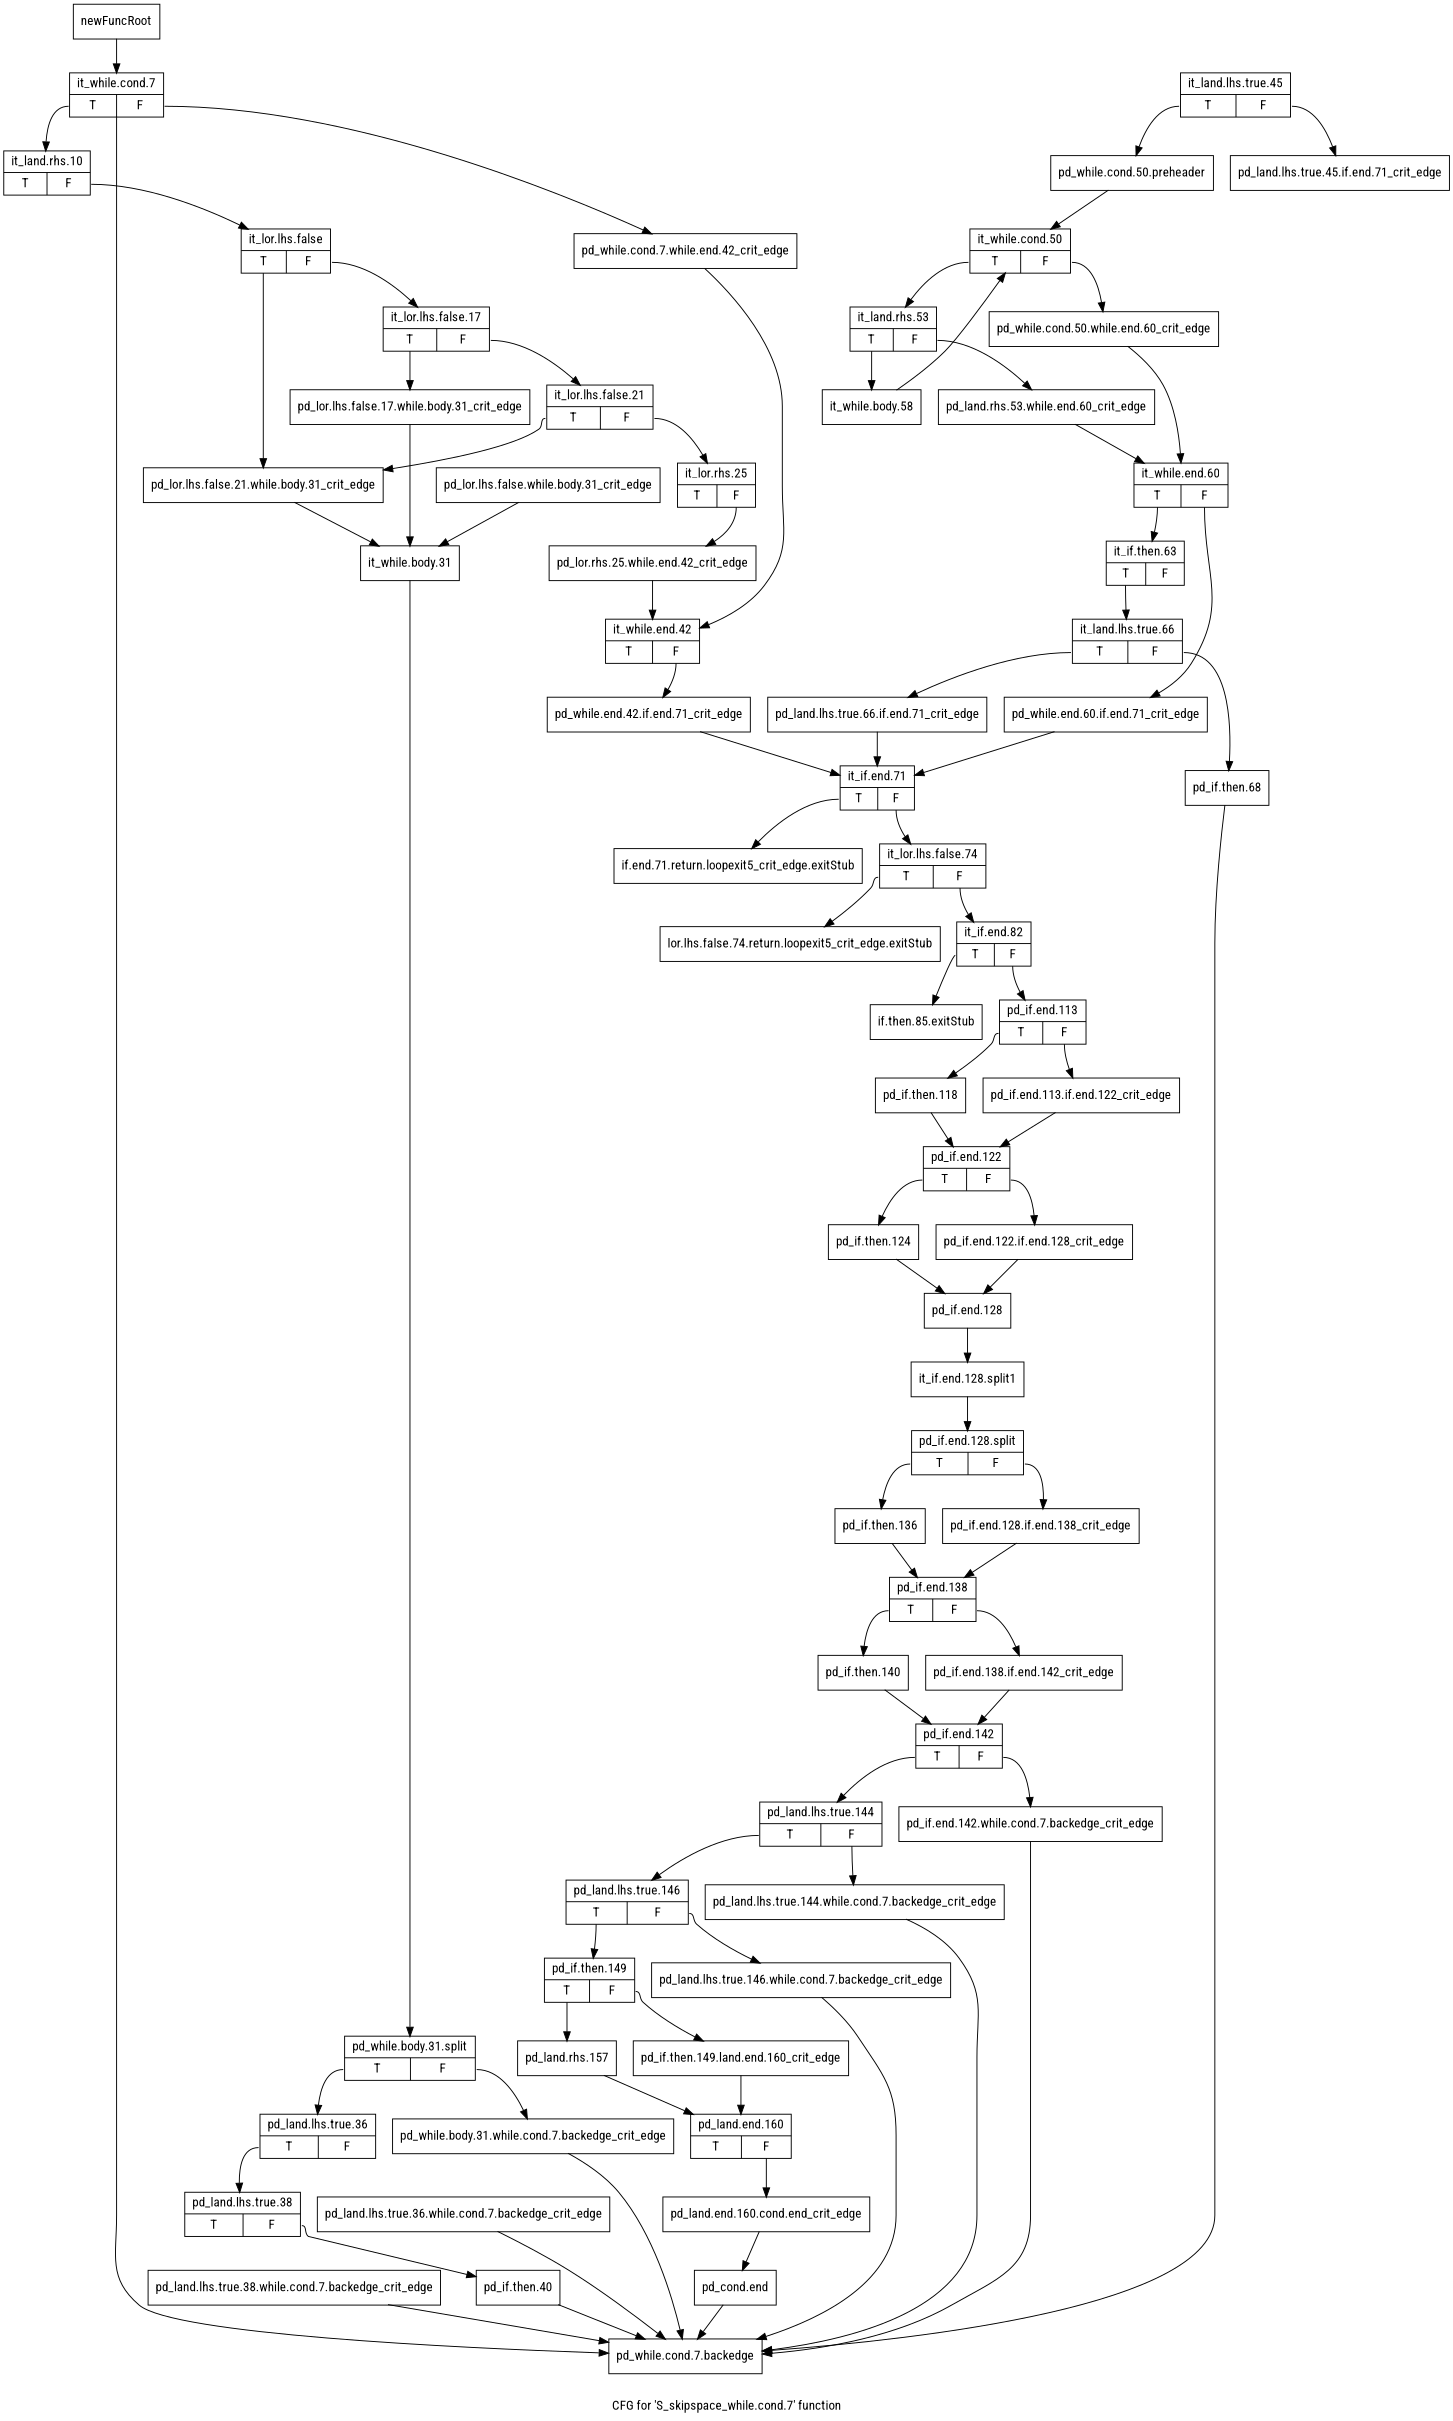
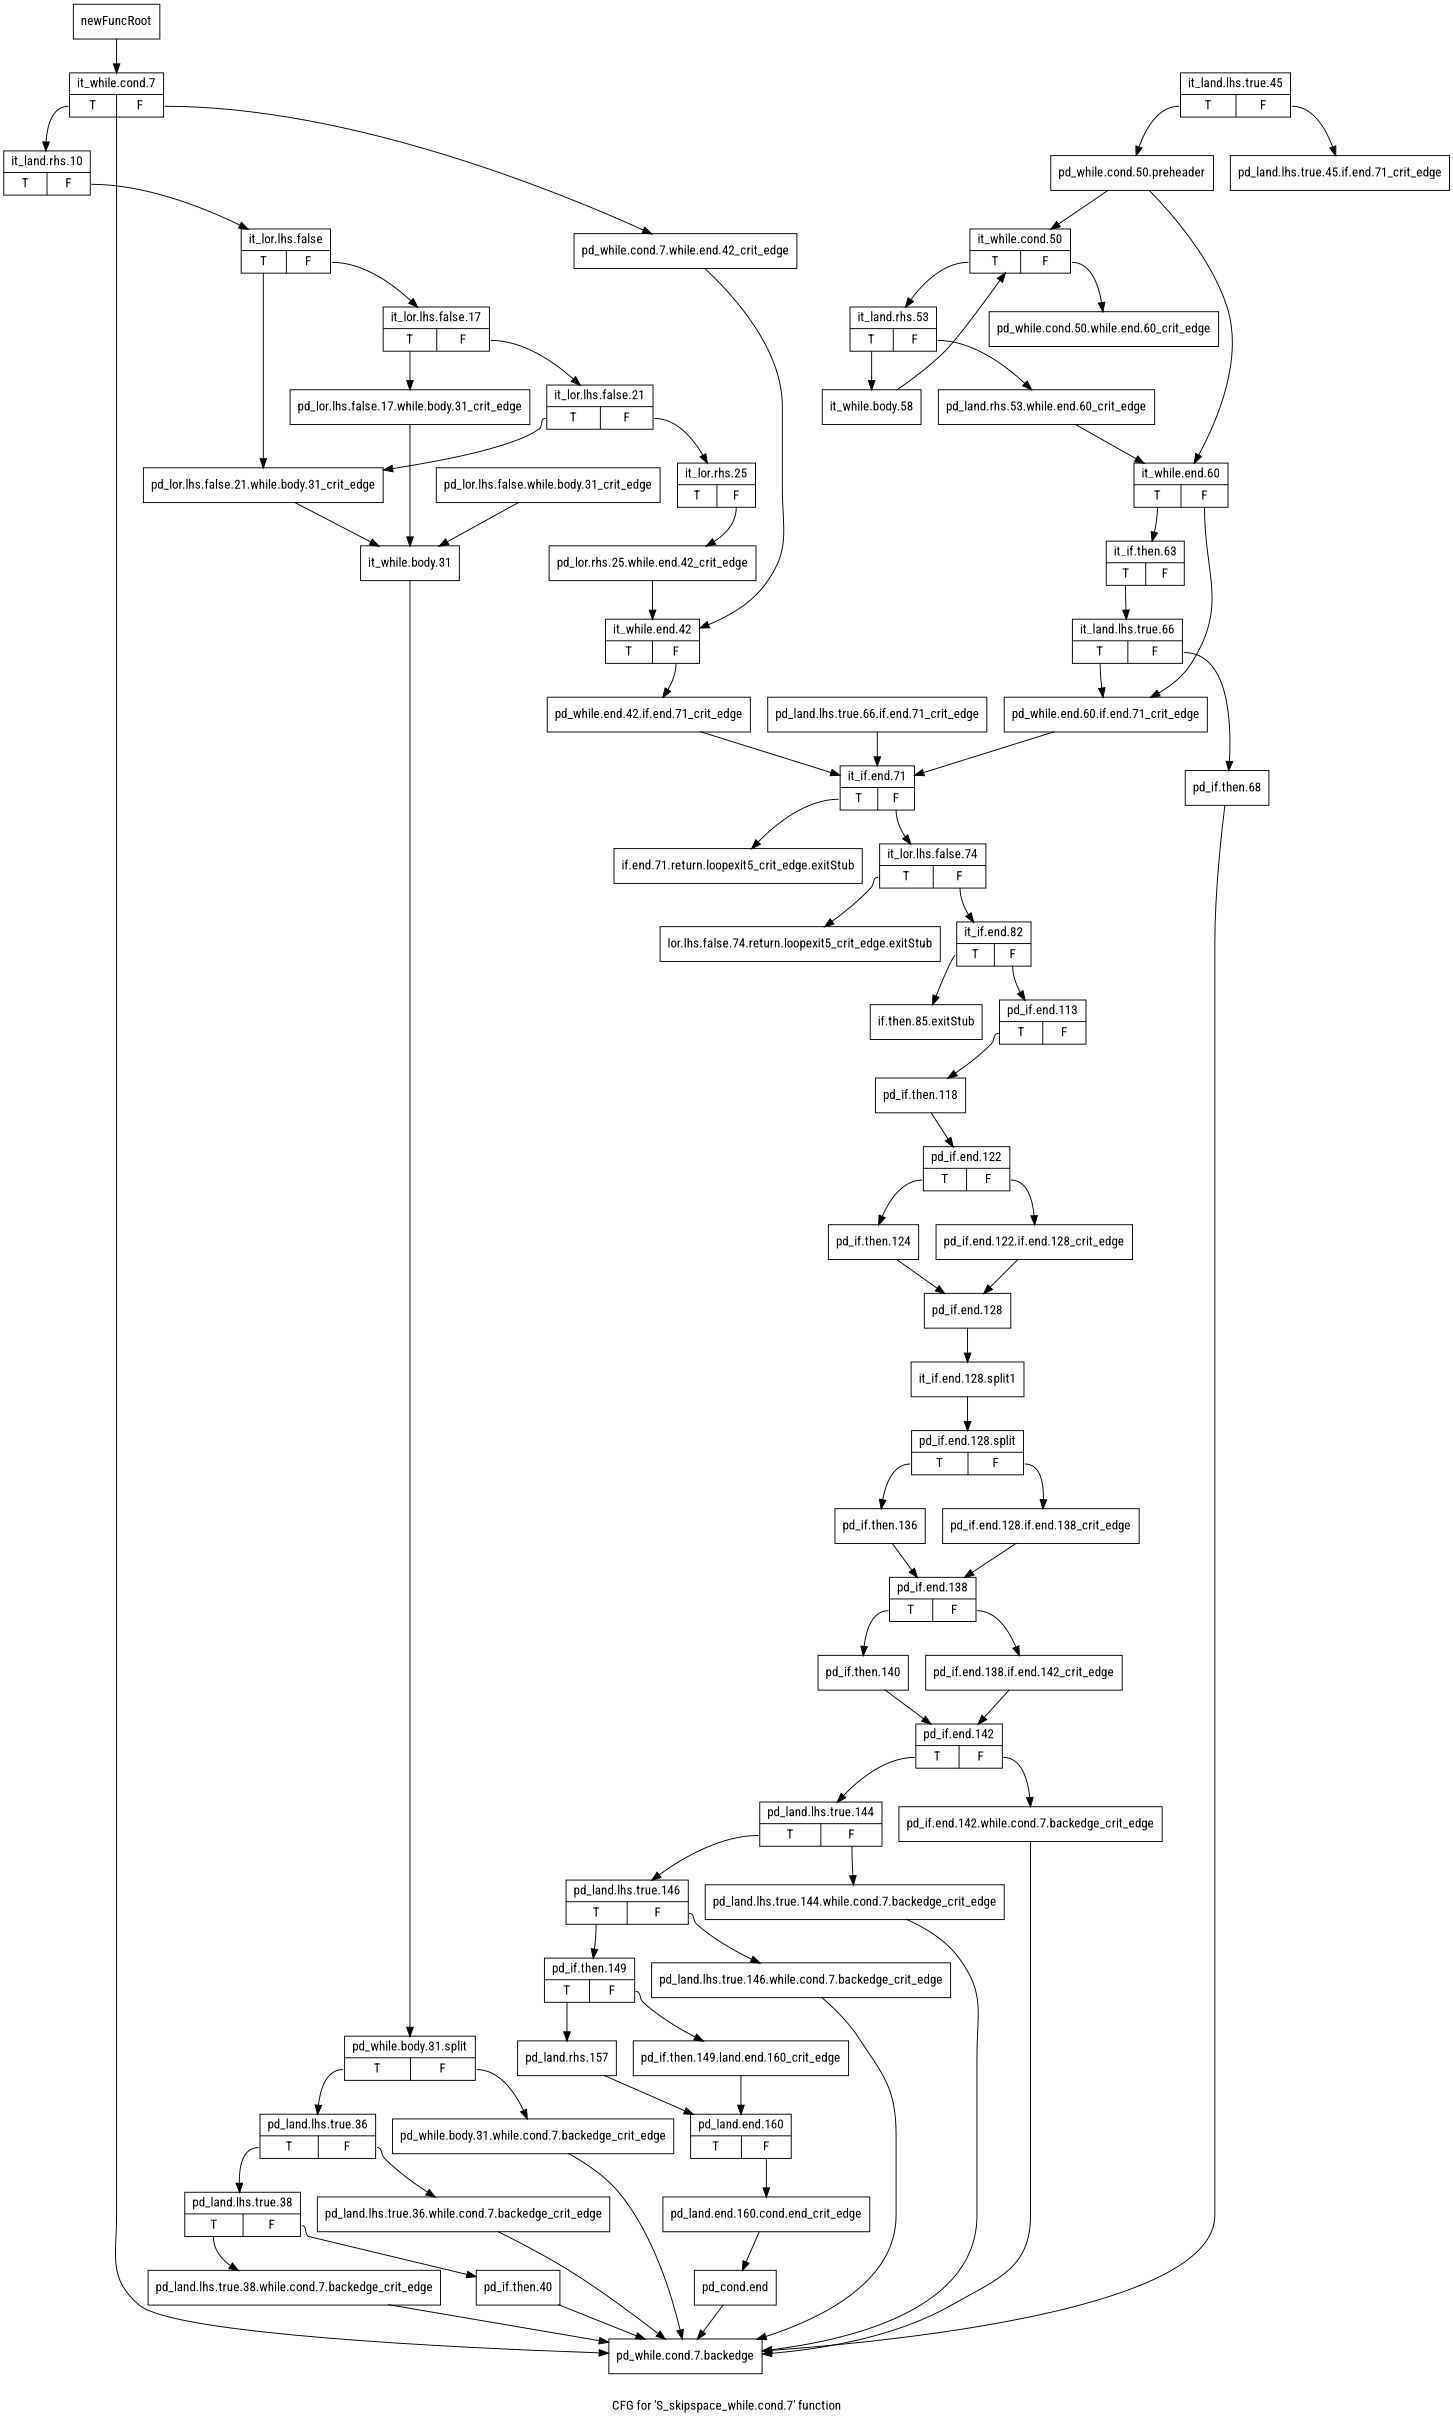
edge "pd_while.cond.50.while.end.60_crit_edge" -> "it_while.end.60": now "pd_while.cond.50.preheader" -> "it_while.end.60"
edge "it_land.lhs.true.66" -> "pd_land.lhs.true.66.if.end.71_crit_edge": now "it_land.lhs.true.66" -> "pd_while.end.60.if.end.71_crit_edge"
node "pd_if.end.113.if.end.122_crit_edge": removed
edge "pd_land.lhs.true.36" -> "pd_land.lhs.true.36.while.cond.7.backedge_crit_edge": added
edge "pd_land.lhs.true.38" -> "pd_land.lhs.true.38.while.cond.7.backedge_crit_edge": added
